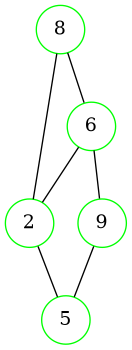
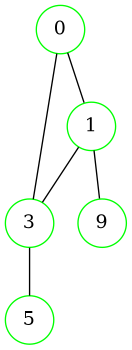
node "8": label "8" -> "0"
node "6": label "6" -> "1"
node "2": label "2" -> "3"
edge "9" -- "5": removed
